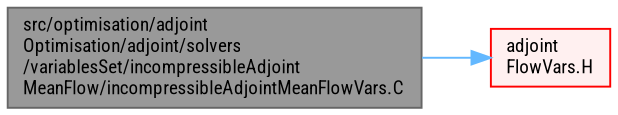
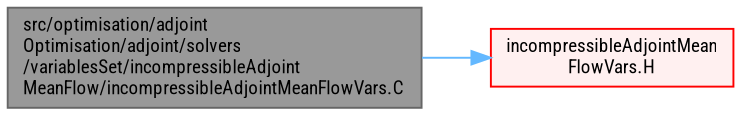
node "adjoint FlowVars.H": label "adjoint FlowVars.H" -> "incompressibleAdjointMean FlowVars.H"
